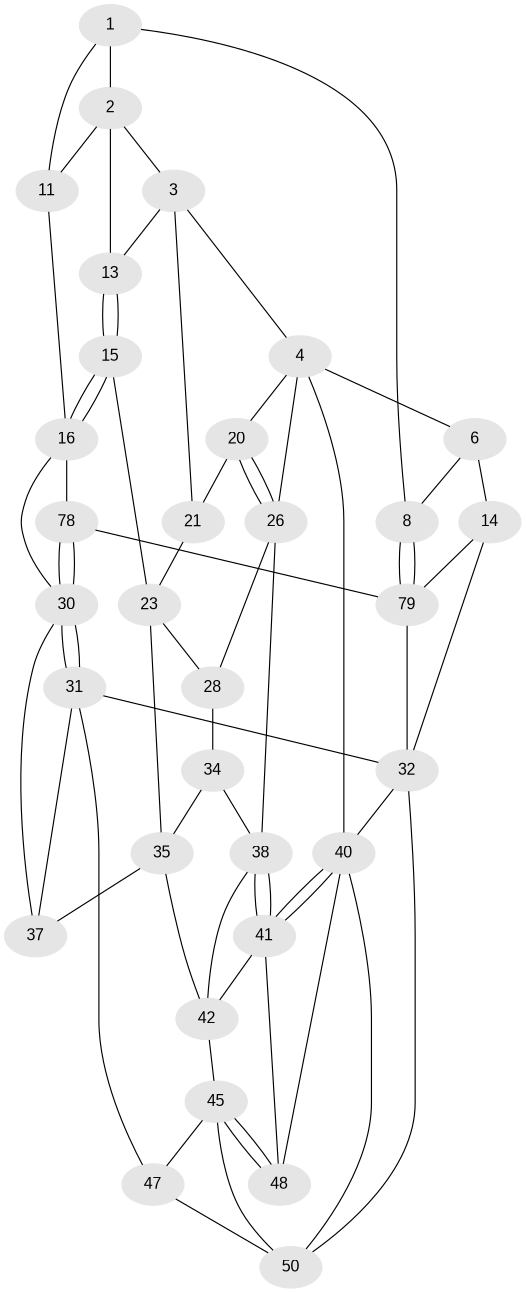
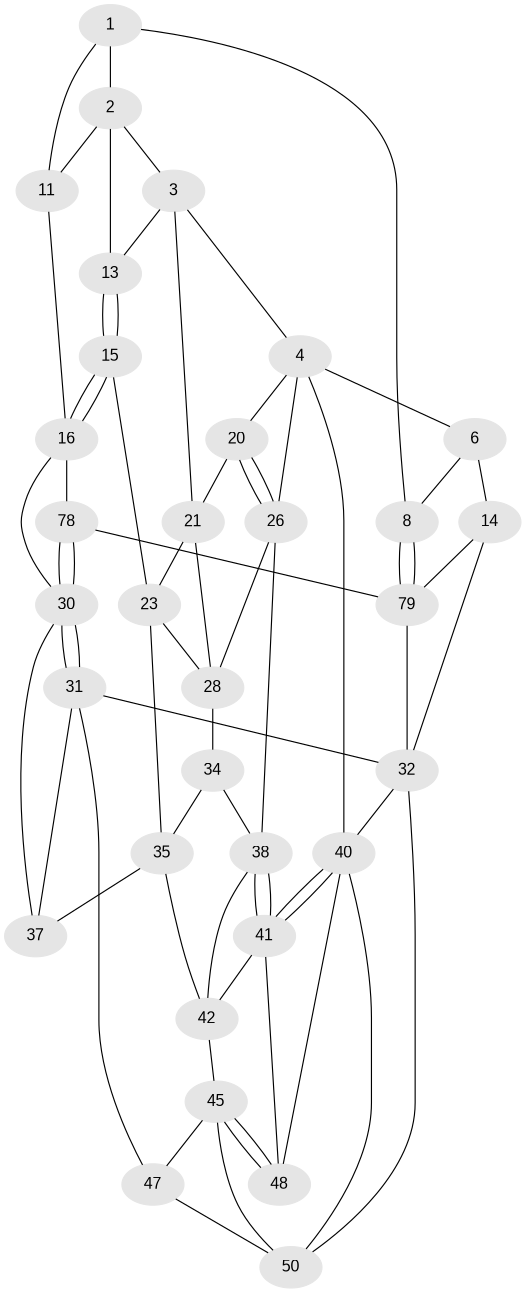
edge "21" -- "28": added
